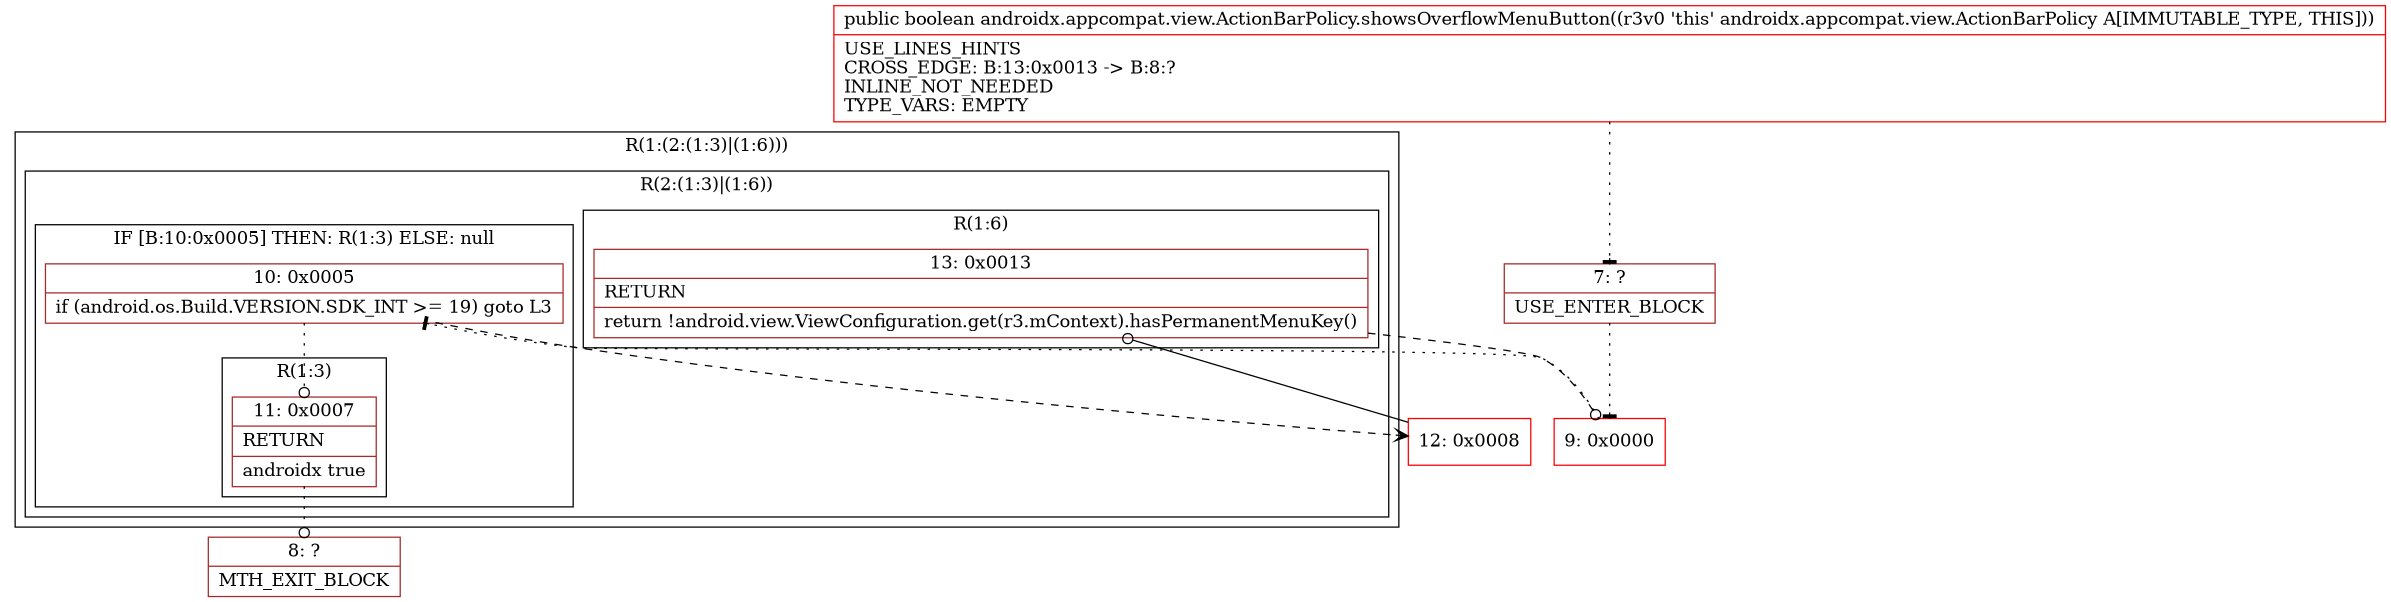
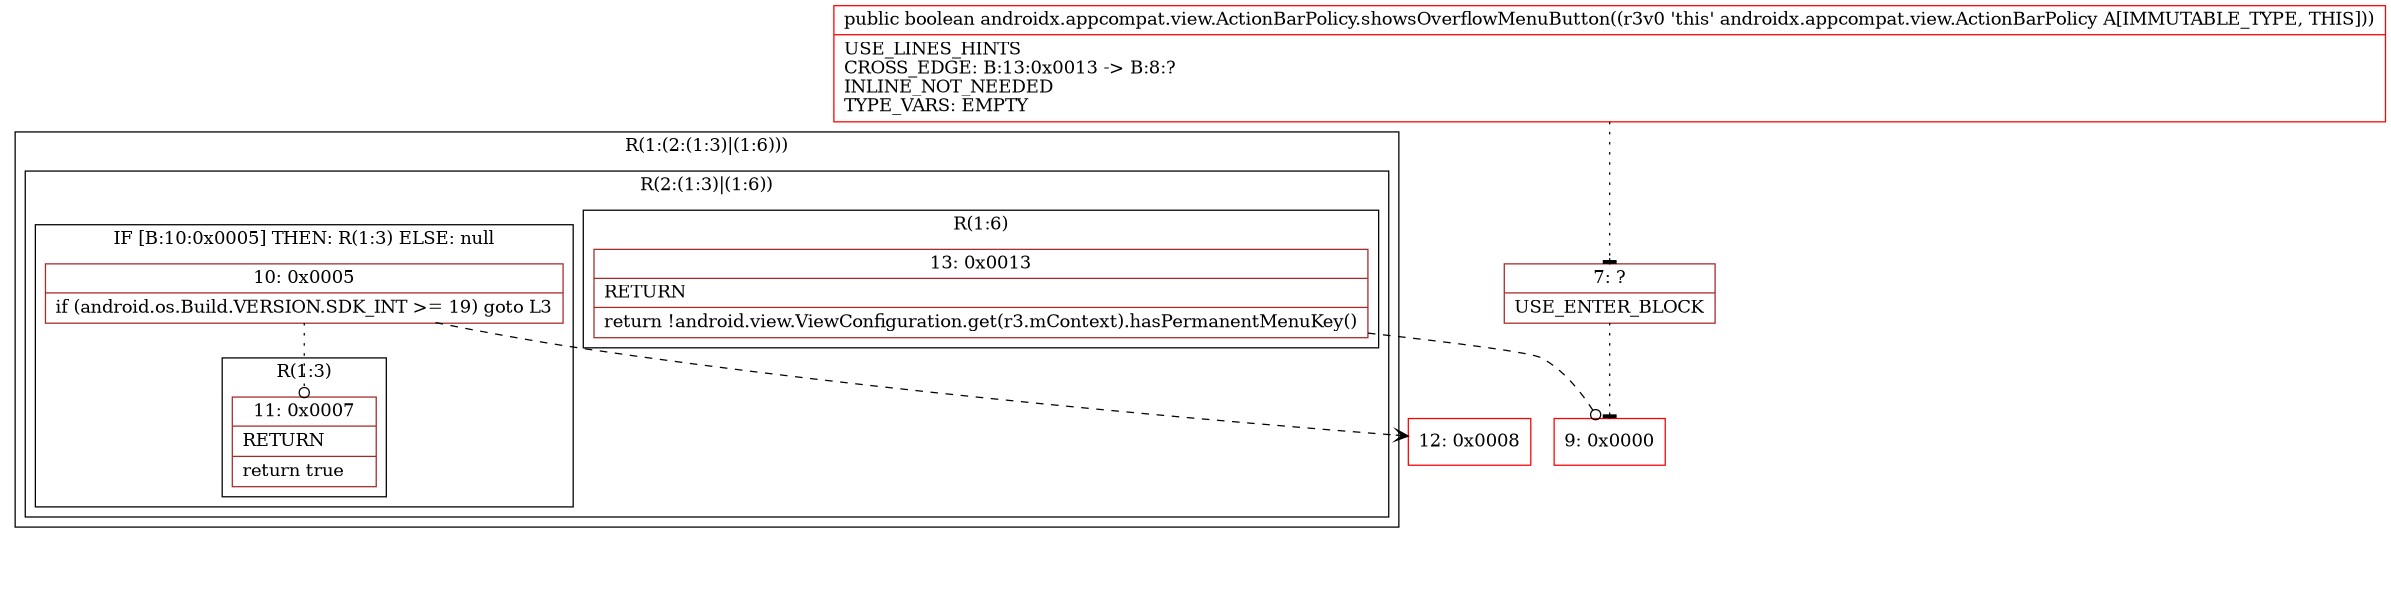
edge "9: 0x0000" -> "10: 0x0005": removed
edge "12: 0x0008" -> "13: 0x0013": removed
node "11: 0x0007": text "androidx true" -> "return true"
node "8: ?": removed
